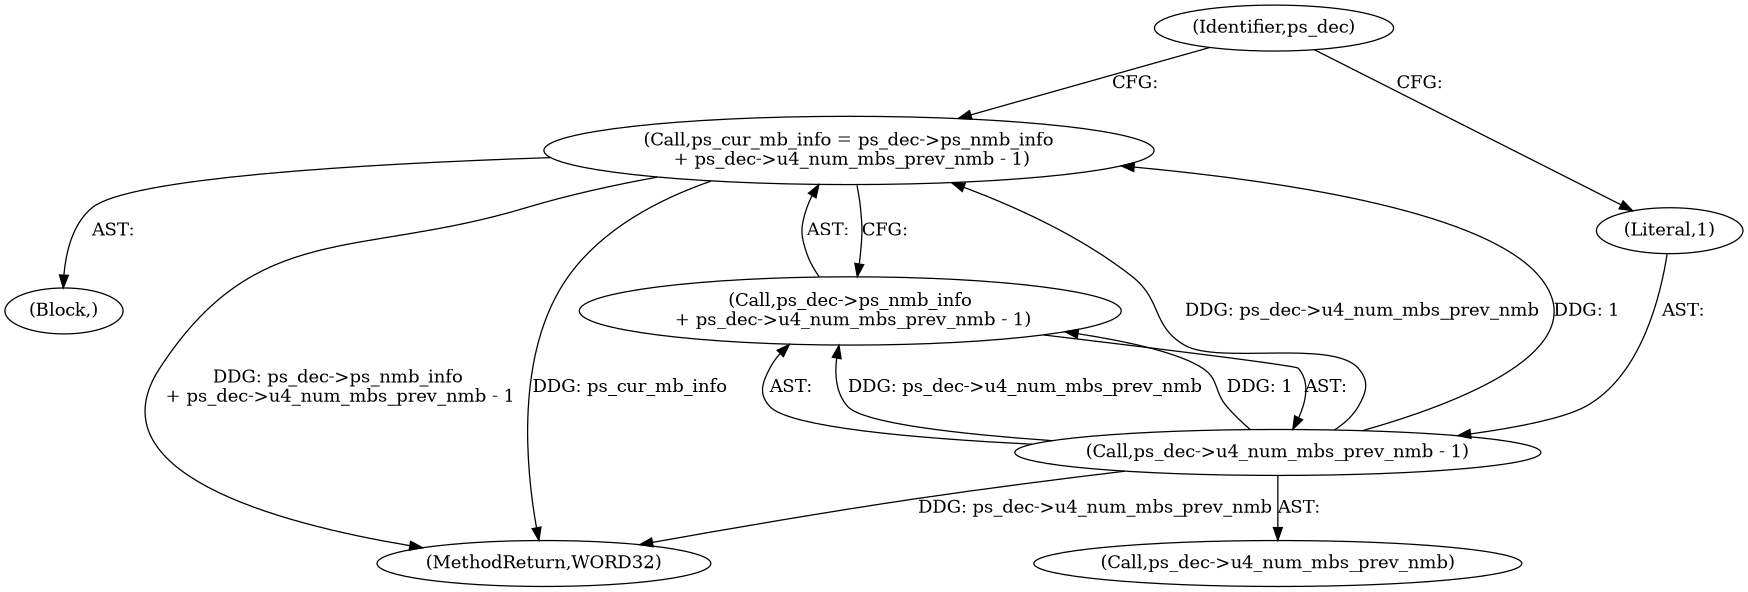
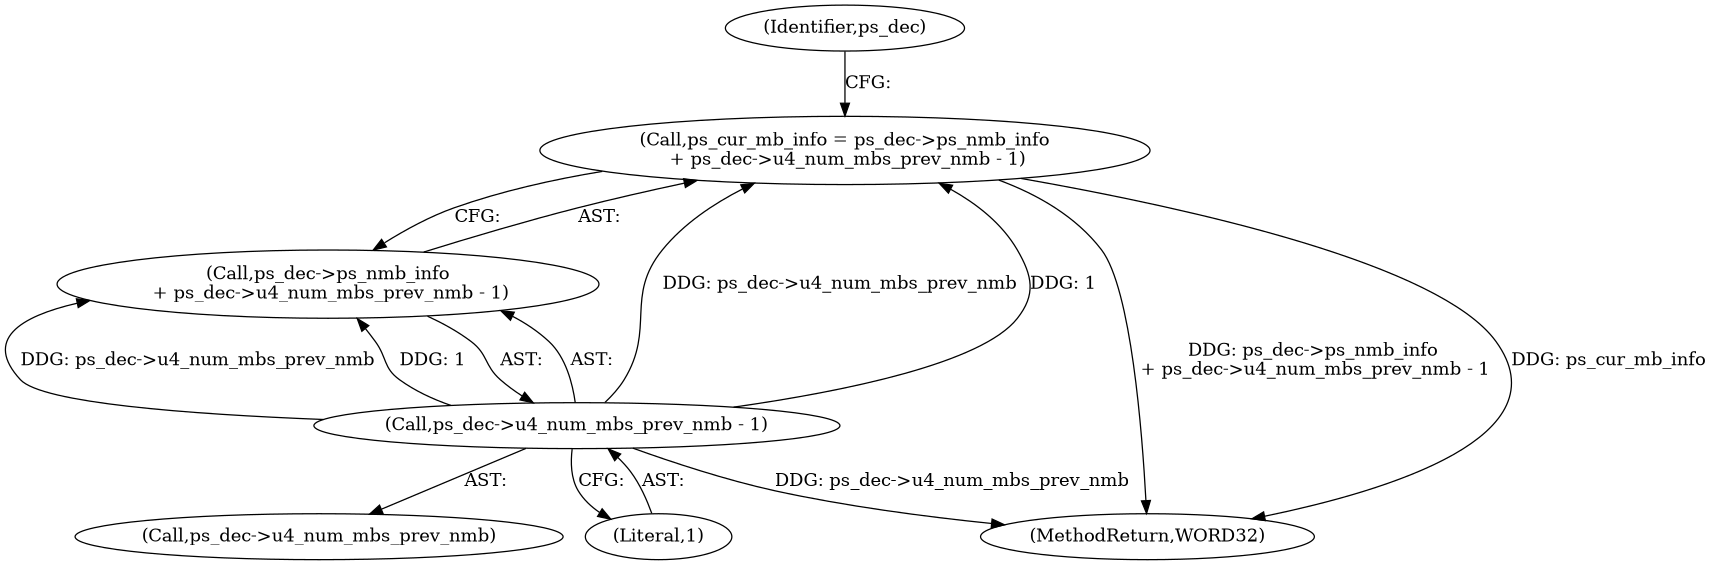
edge "(Identifier,ps_dec)" -> "(Literal,1)": now "(Call,ps_dec->u4_num_mbs_prev_nmb - 1)" -> "(Literal,1)"
node "(Block,)": removed
